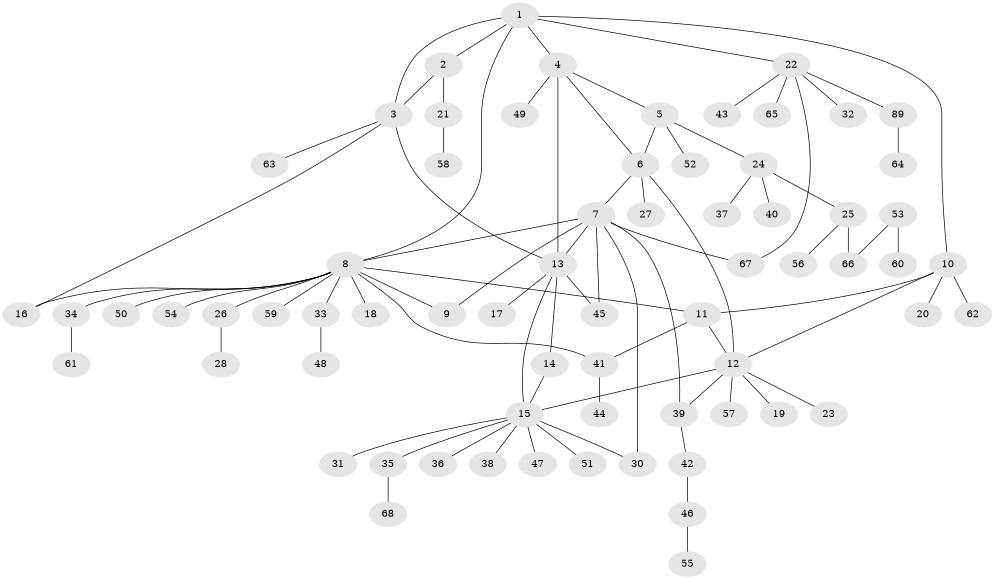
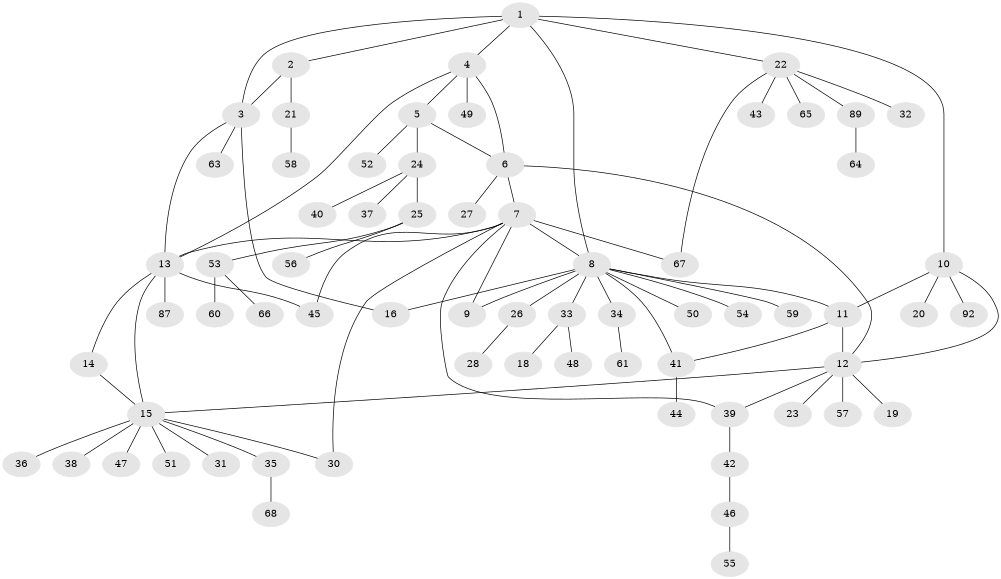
edge "25" -- "66": now "25" -- "53"
edge "8" -- "18": now "33" -- "18"
node "17": label "17" -> "87"
node "62": label "62" -> "92"
